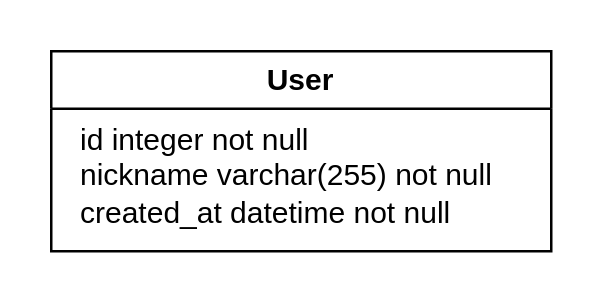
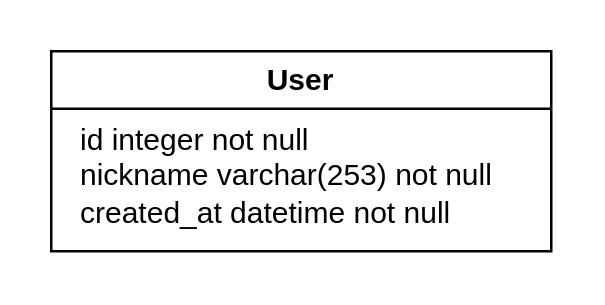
node "id integer not null nickname varchar(255) not null created_at datetime not null": label "id integer not null nickname varchar(255) not null created_at datetime not null" -> "id integer not null nickname varchar(253) not null created_at datetime not null"
